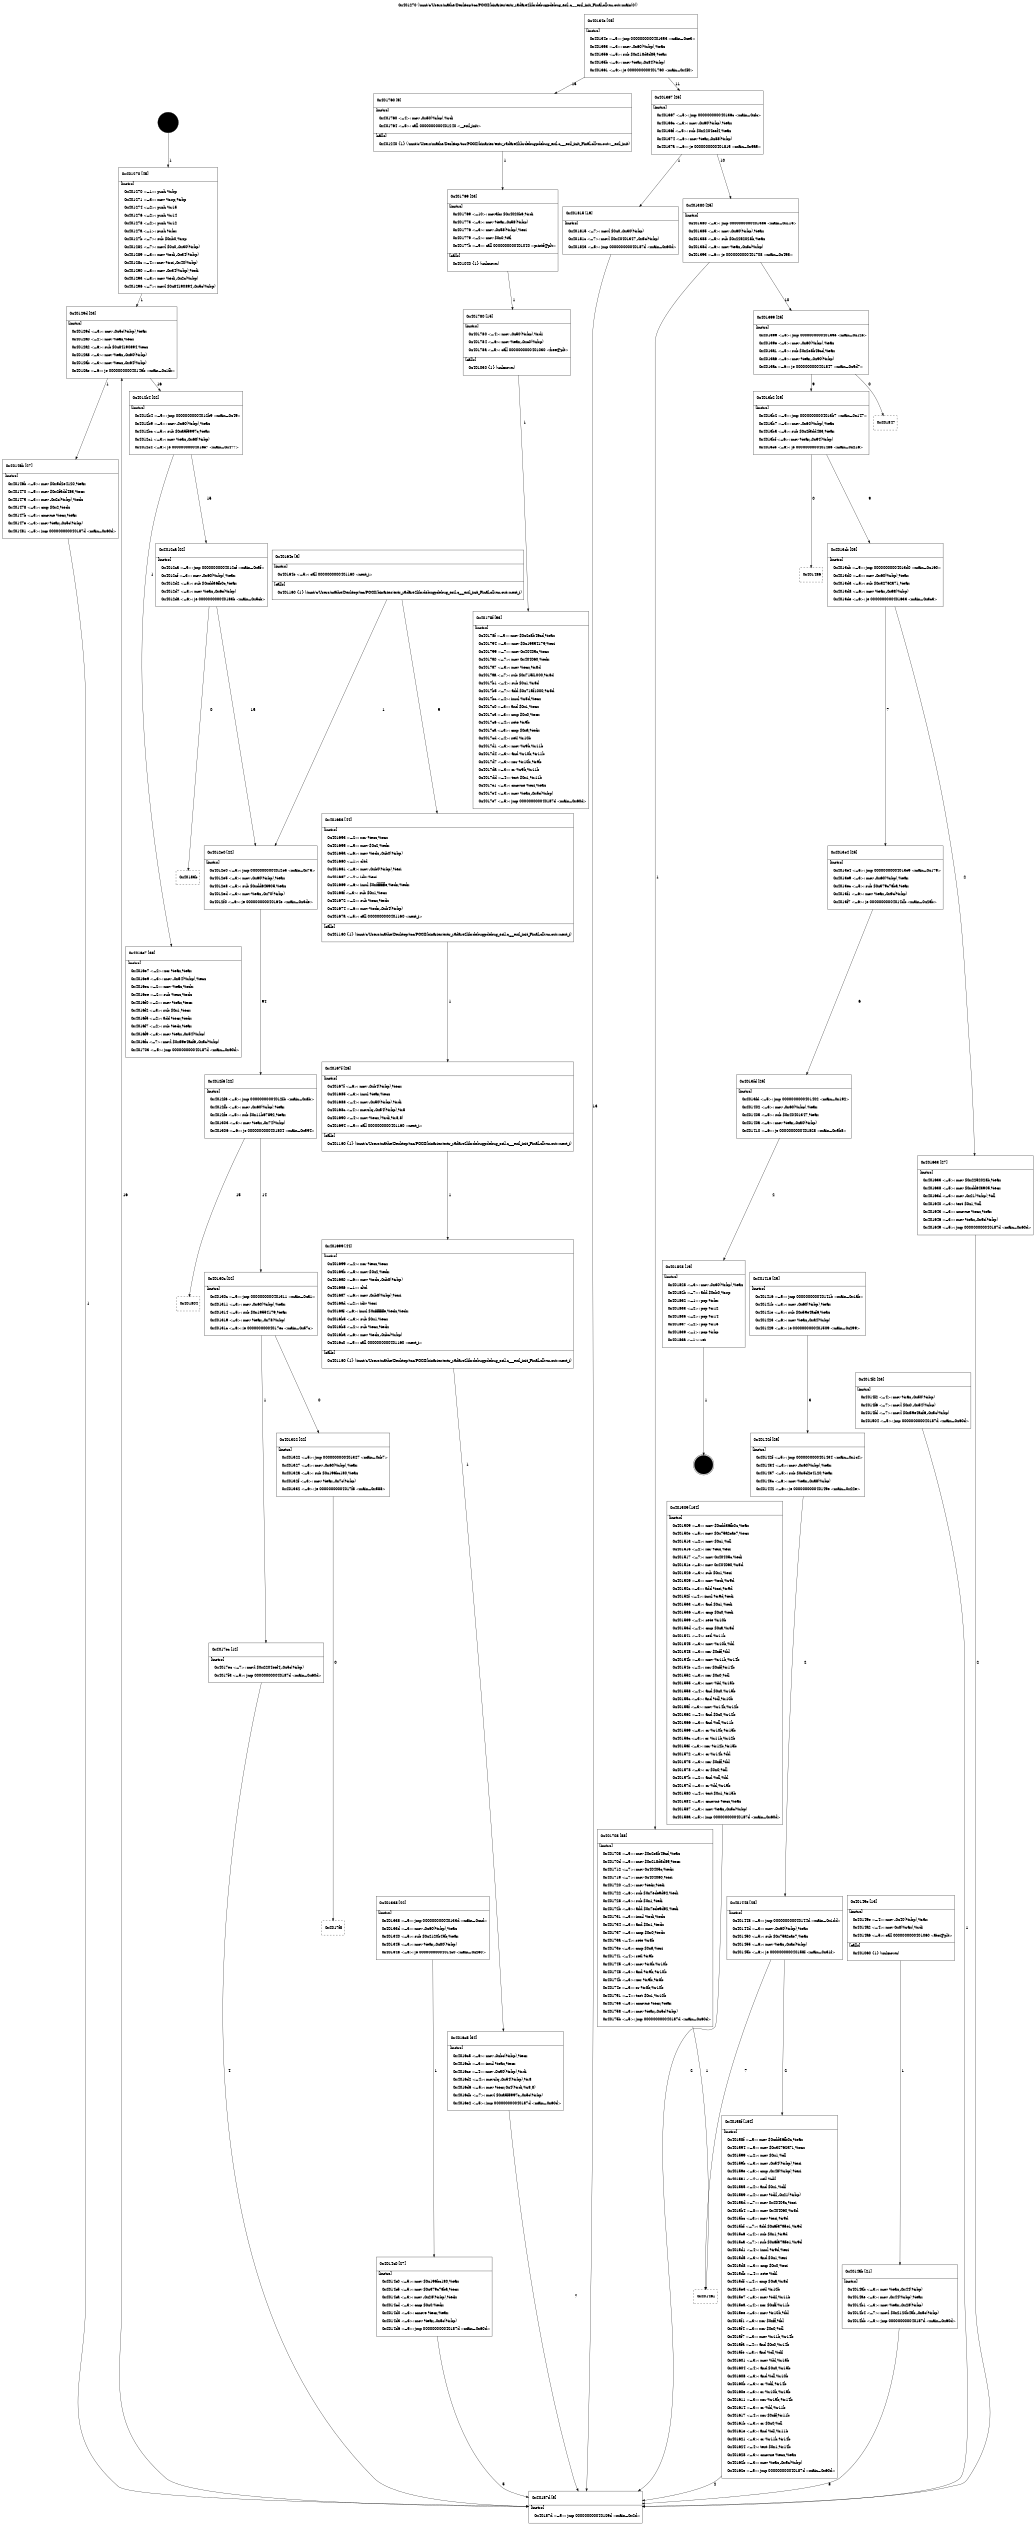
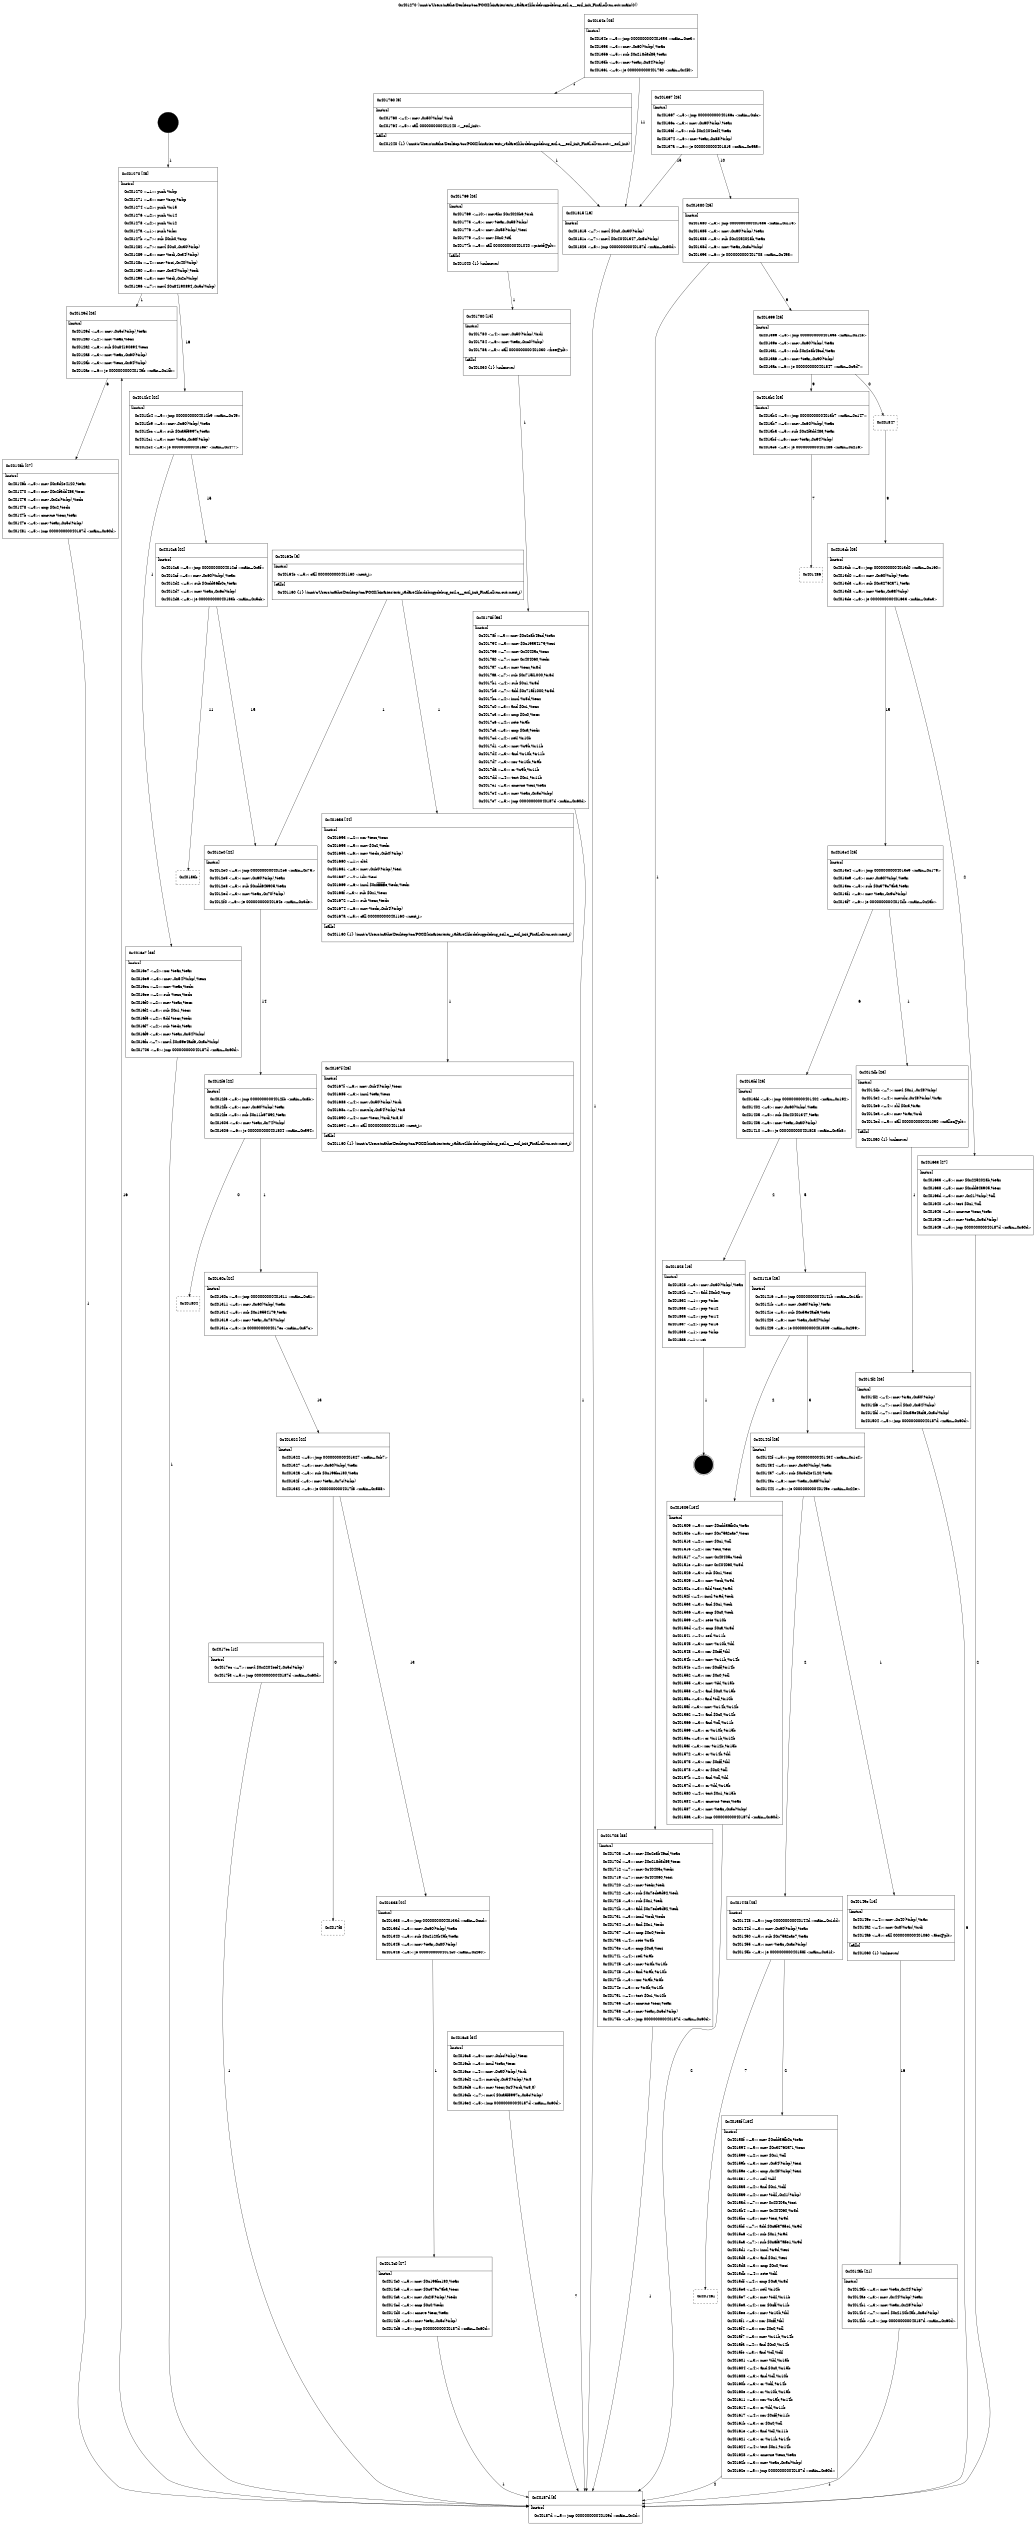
edge "0x40134e [25]" -> "0x401367 [25]": now "0x40134e [25]" -> "0x401815 [19]"
edge "0x40134e [25]" -> "0x401760 [9]": label " 13" -> " 1"
edge "0x401367 [25]" -> "0x401815 [19]": label " 1" -> " 15"
edge "0x401760 [9]" -> "0x401769 [23]": now "0x401760 [9]" -> "0x401815 [19]"
edge "0x401380 [25]" -> "0x401399 [25]": label " 10" -> " 9"
edge "0x40129d [23]" -> "0x4012b4 [22]": now "0x401270 [45]" -> "0x4012b4 [22]"
edge "0x40129d [23]" -> "0x40146b [27]": label " 1" -> " 6"
edge "0x4013b2 [25]" -> "0x4013cb [25]": now "0x401847" -> "0x4013cb [25]"
edge "0x4013b2 [25]" -> "0x401486": label " 0" -> " 7"
edge "0x4012ca [22]" -> "0x40183b": label " 0" -> " 11"
edge "0x40164e [5]" -> "0x401653 [44]": label " 9" -> " 1"
edge "0x4013cb [25]" -> "0x4013e4 [25]": label " 7" -> " 15"
edge "0x4012e0 [22]" -> "0x4012f6 [22]": label " 94" -> " 14"
edge "0x401815 [19]" -> "0x40187d [5]": label " 13" -> " 1"
node "0x4014db [23]": added
edge "0x4012f6 [22]" -> "0x401804": label " 15" -> " 0"
edge "0x4012f6 [22]" -> "0x40130c [22]": label " 14" -> " 1"
edge "0x4013fd [25]" -> "0x401416 [25]": added, label "5"
node "0x401699 [44]": removed
edge "0x40130c [22]" -> "0x401322 [22]": label " 0" -> " 13"
edge "0x401416 [25]" -> "0x401509 [134]": added, label "2"
edge "0x40130c [22]" -> "0x4017ec [12]": removed, label "1"
edge "0x40178f [93]" -> "0x40187d [5]": added, label "1"
edge "0x401322 [22]" -> "0x401338 [22]": added, label "13"
edge "0x40142f [25]" -> "0x40149e [13]": added, label "1"
edge "0x4016e7 [33]" -> "0x40187d [5]": added, label "1"
edge "0x4014f2 [23]" -> "0x40187d [5]": label " 1" -> " 6"
edge "0x4017ec [12]" -> "0x40187d [5]": label " 4" -> " 1"
edge "0x40149e [13]" -> "0x4014ab [21]": label " 1" -> " 16"
edge "0x401708 [88]" -> "0x401461": now "0x401708 [88]" -> "0x40187d [5]"
edge "0x4014c0 [27]" -> "0x40187d [5]": label " 5" -> " 1"
edge "0x4014ab [21]" -> "0x40187d [5]": label " 8" -> " 1"
